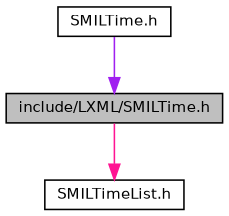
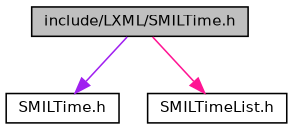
edge "SMILTime.h" -> "include/LXML/SMILTime.h": reversed
